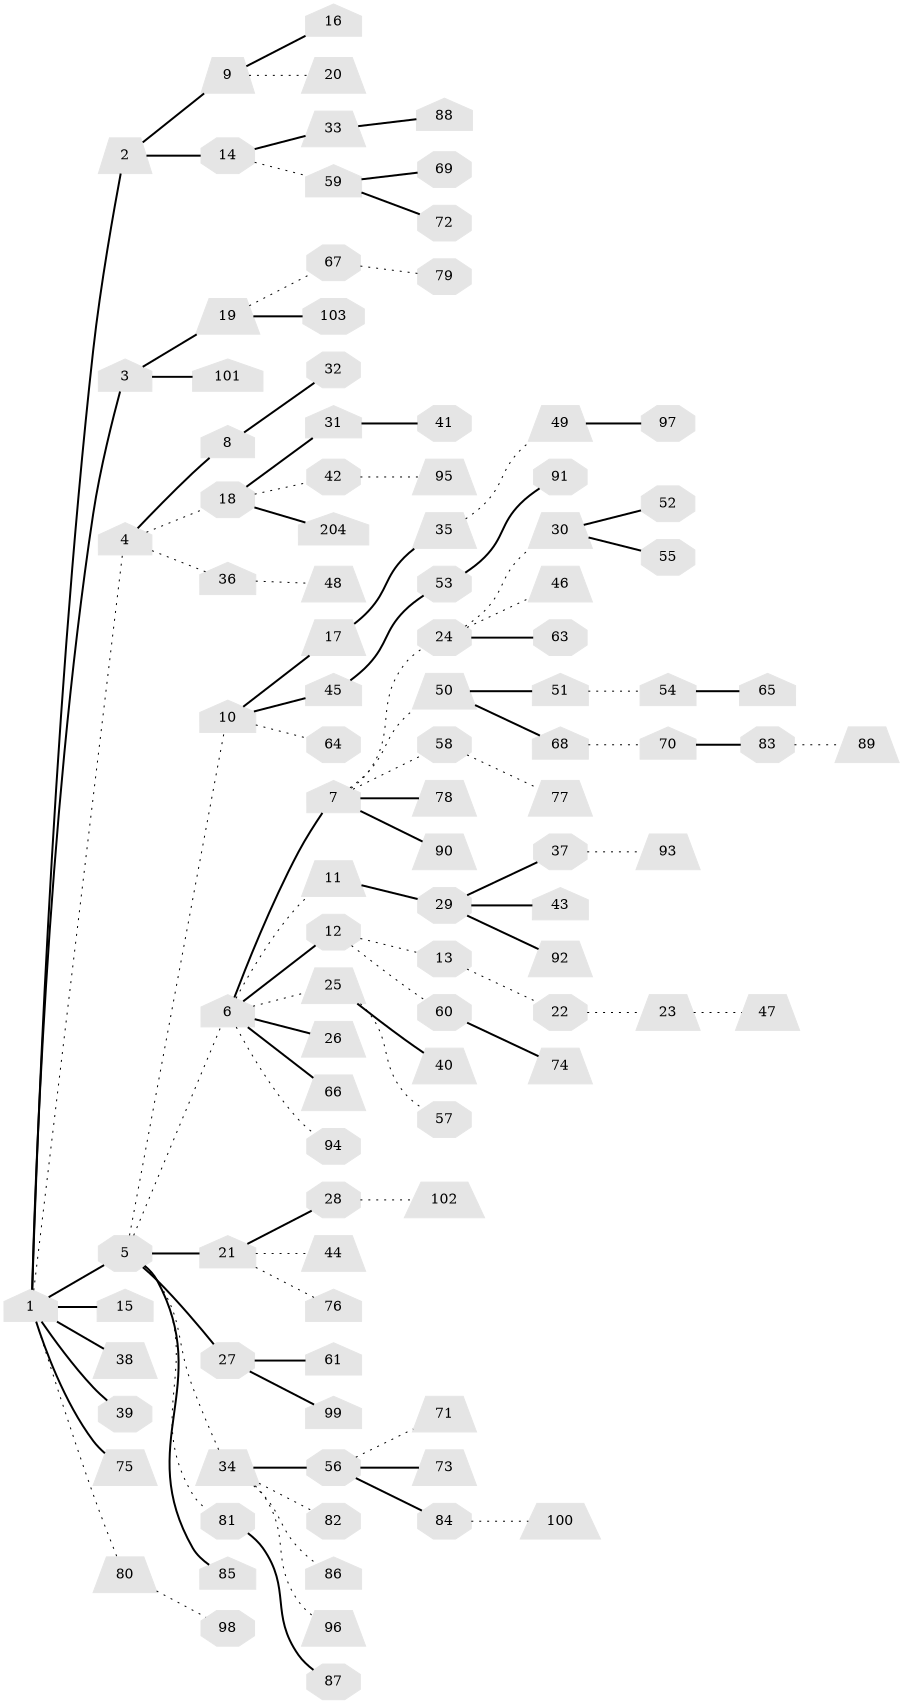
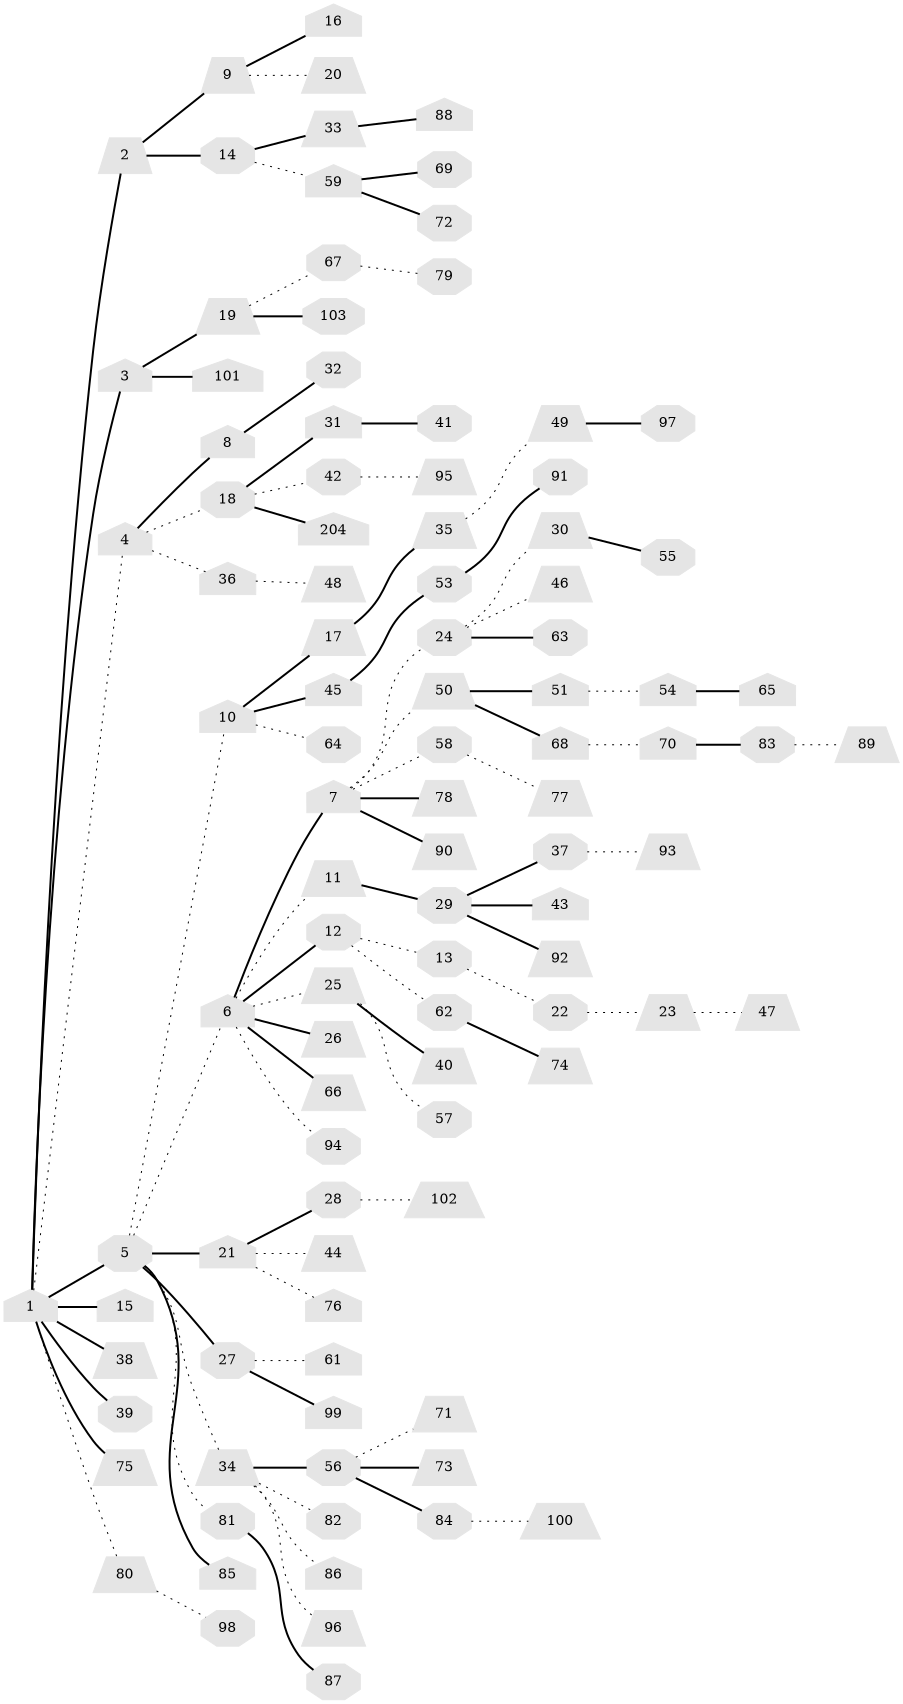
node "52": removed
node "60": label "60" -> "62"
edge "27" -- "61": style bold -> dotted
